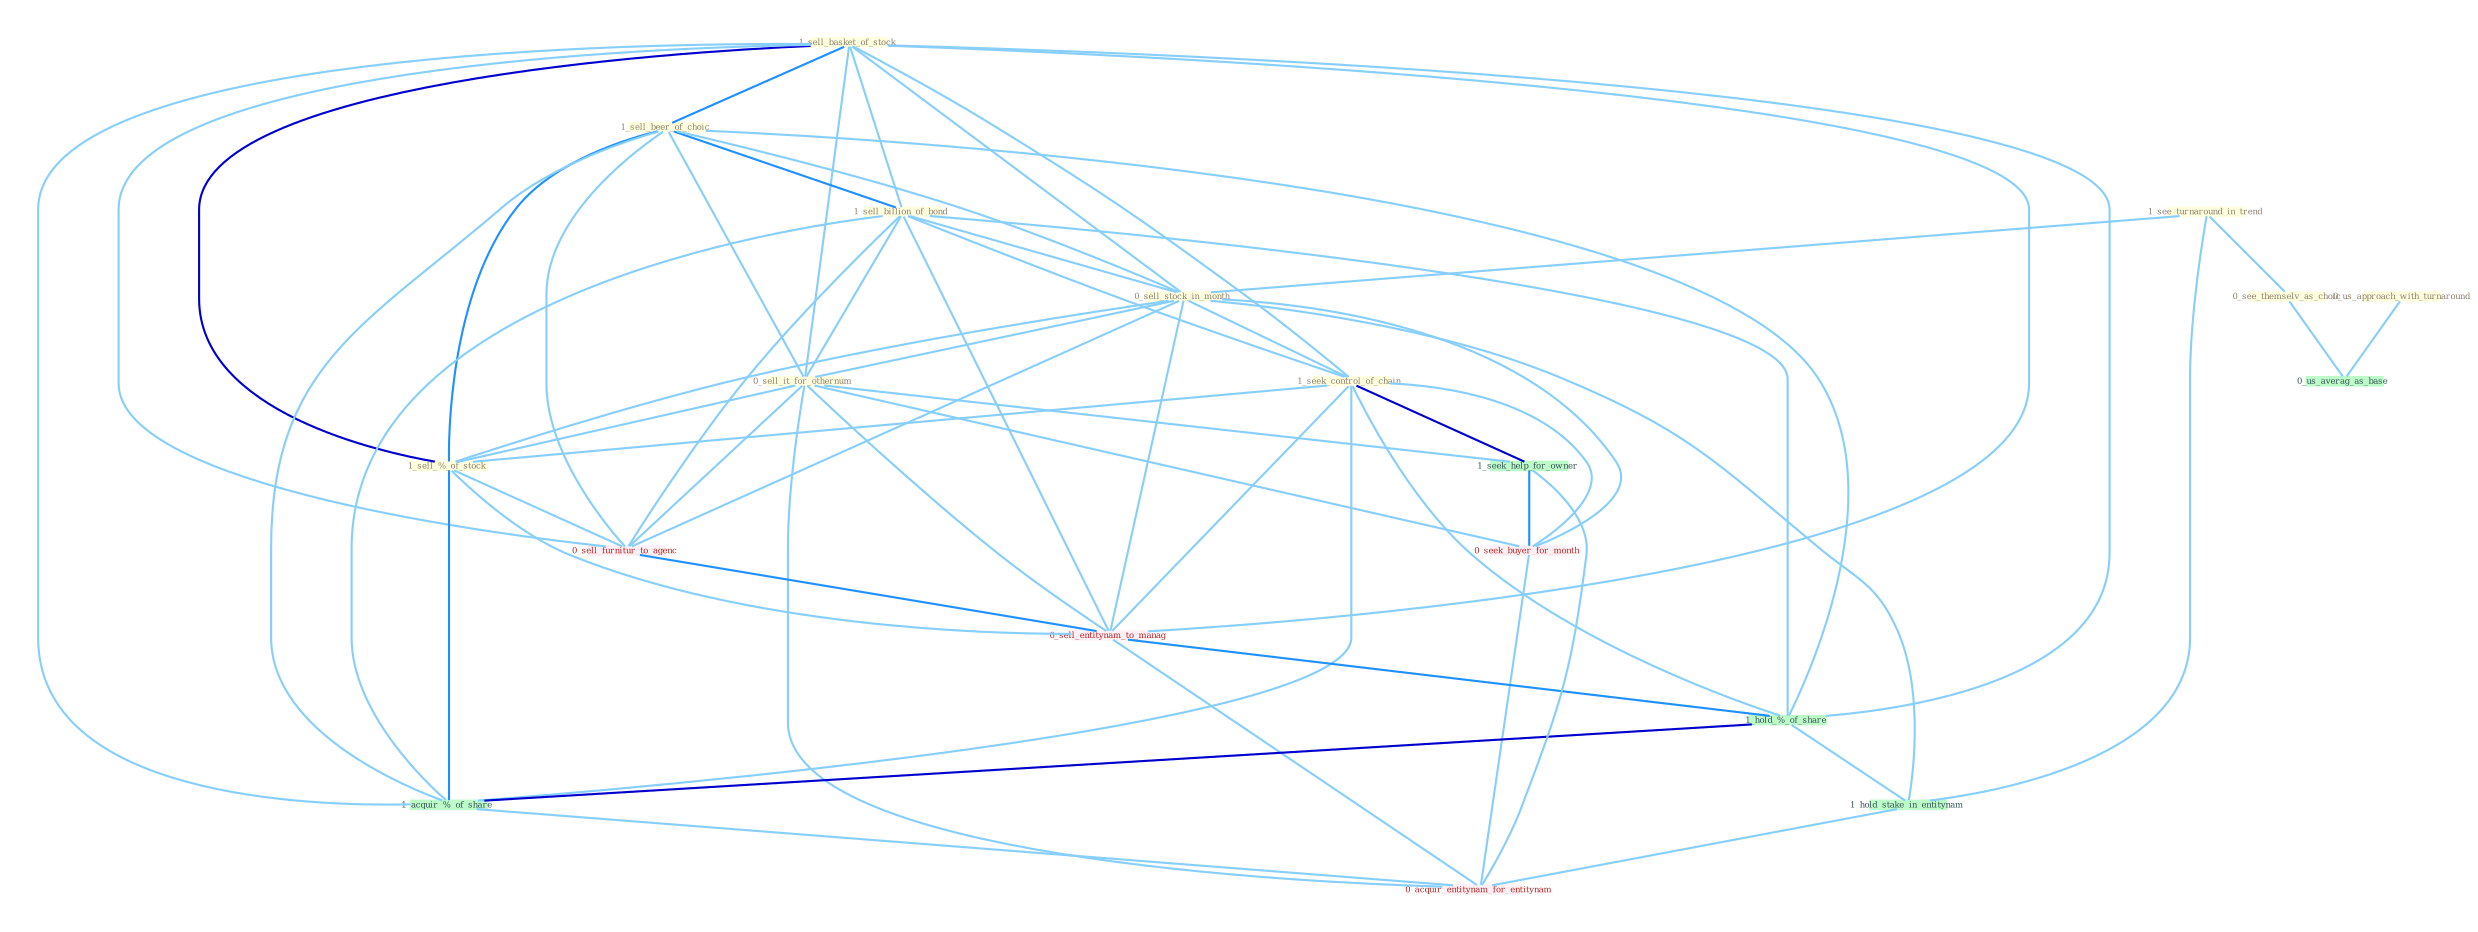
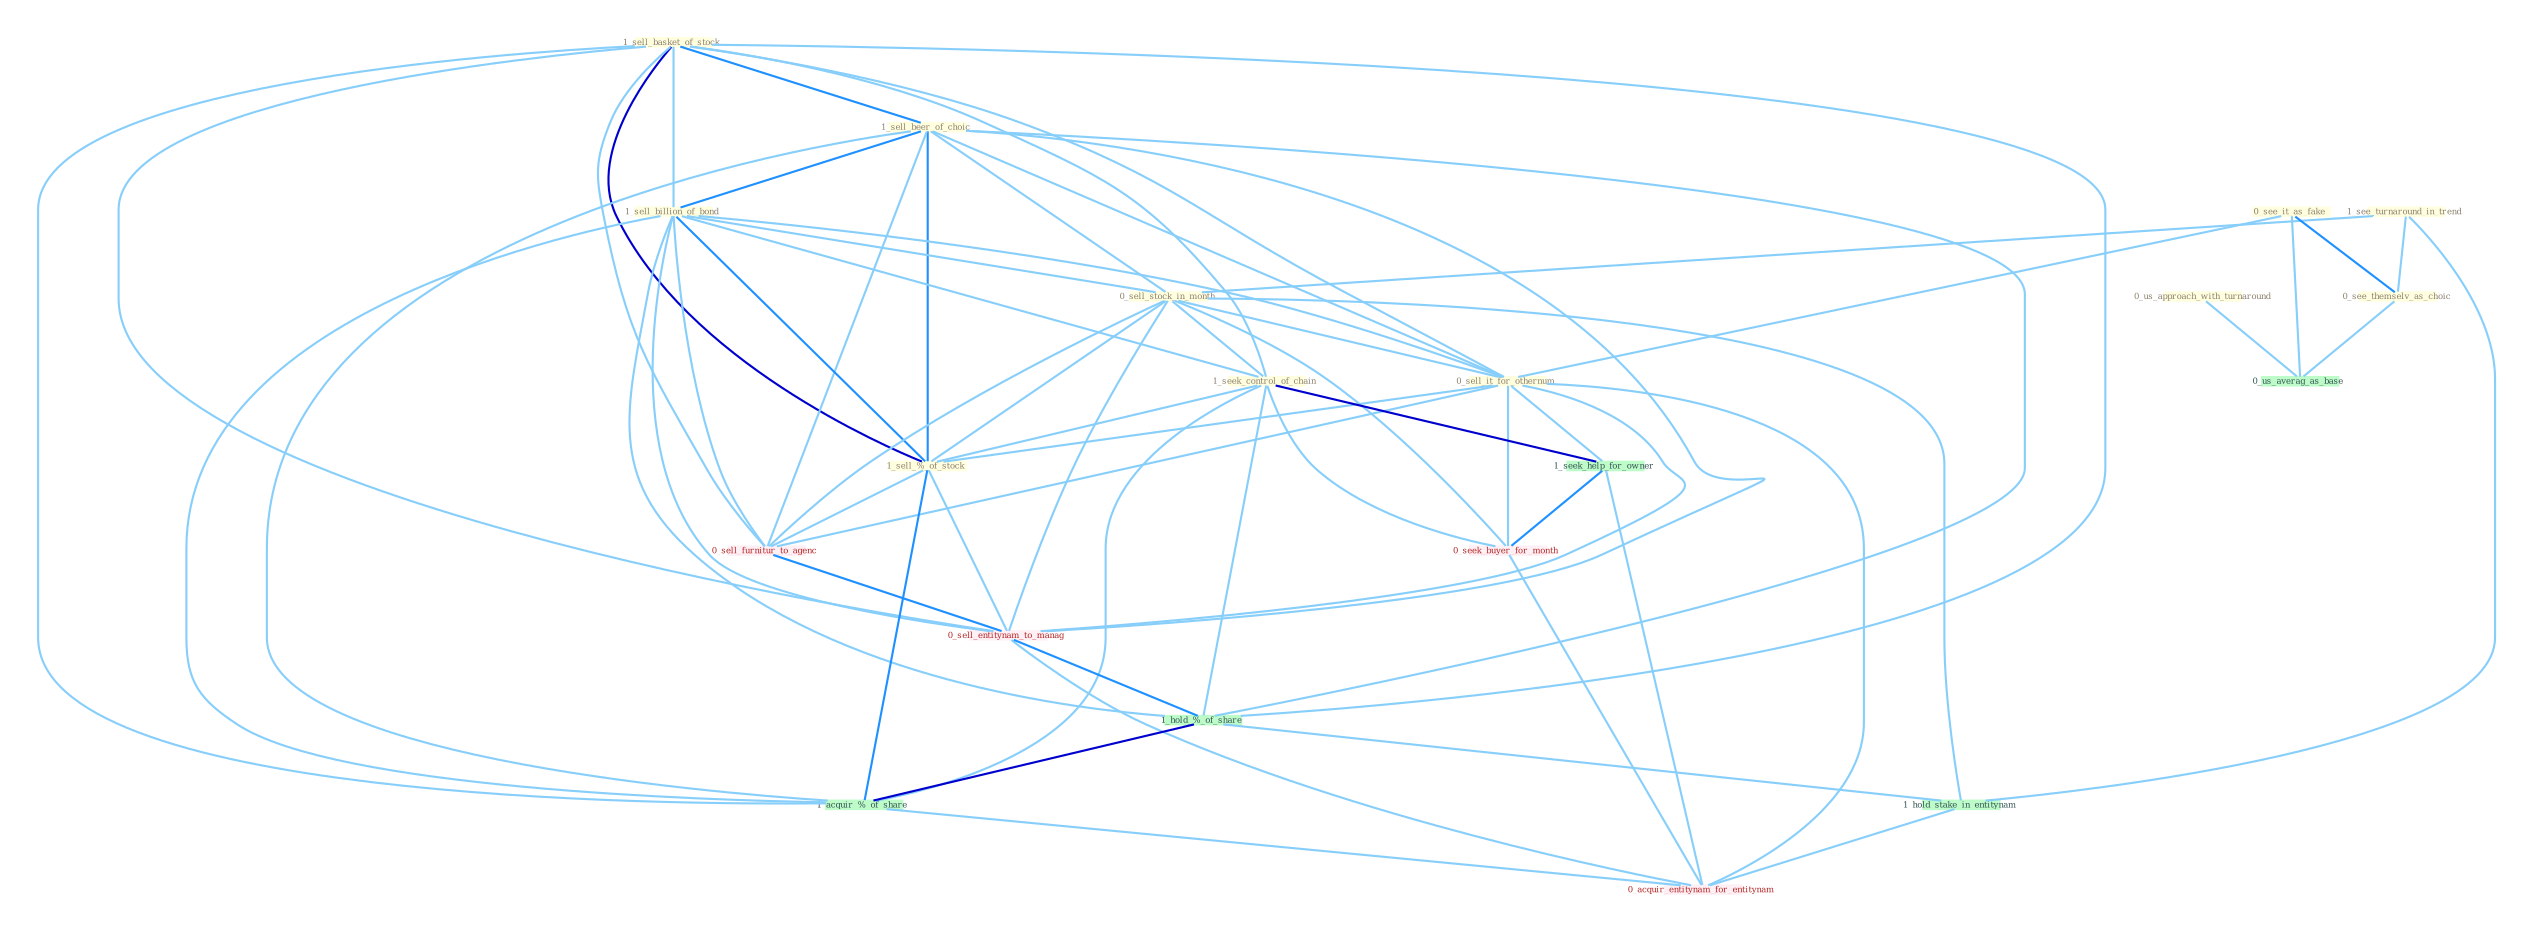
edge "1_sell_basket_of_stock" -- "0_sell_stock_in_month": removed
node "0_see_it_as_fake": added
edge "1_sell_billion_of_bond" -- "1_sell_%_of_stock": added
edge "1_seek_control_of_chain" -- "0_sell_entitynam_to_manag": now "1_sell_beer_of_choic" -- "0_sell_entitynam_to_manag"
